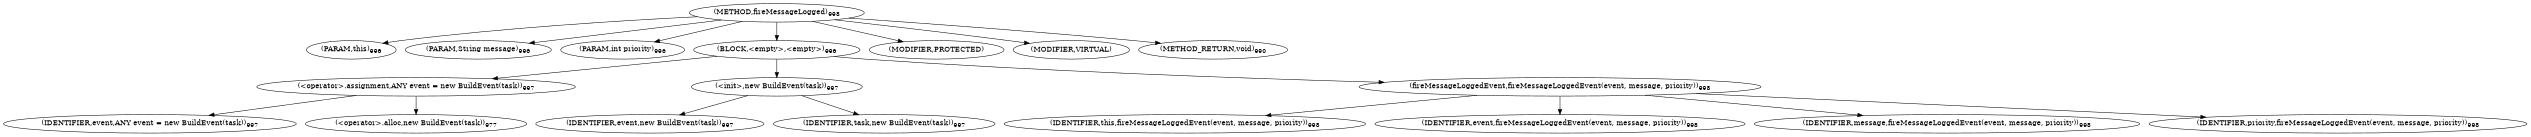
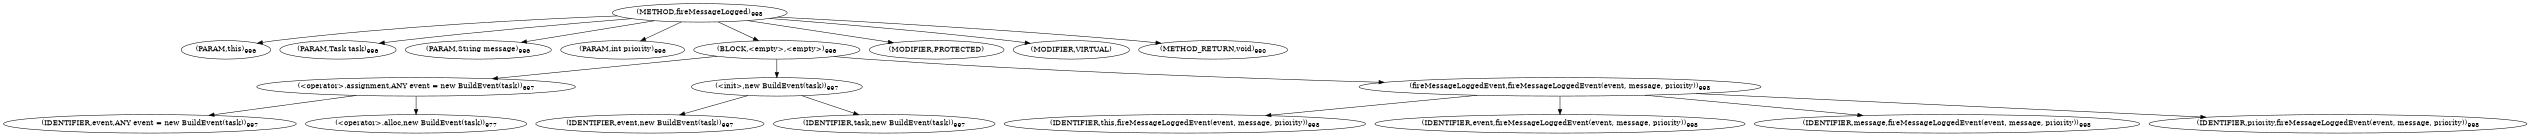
node "(PARAM,Task task)": added
node "(<operator>.assignment,ANY event = new BuildEvent(task))": text "997" -> "697"
